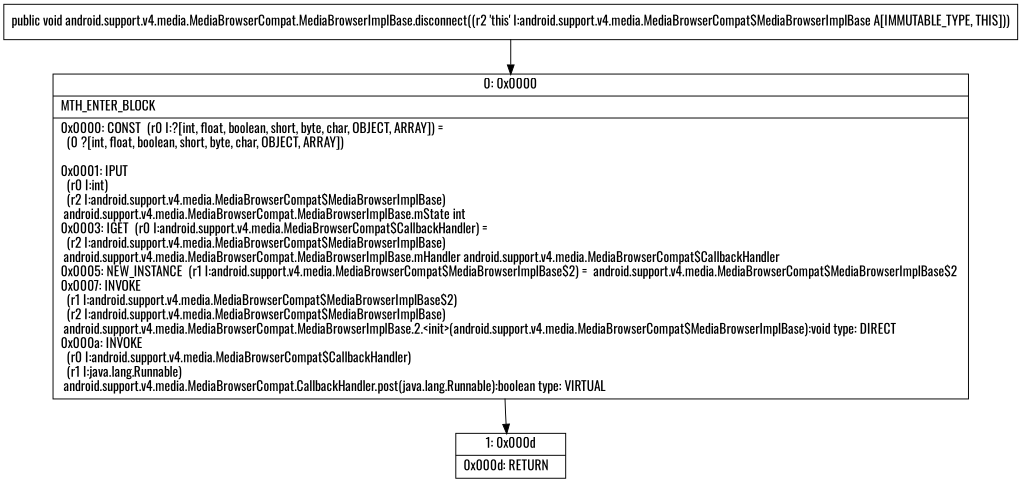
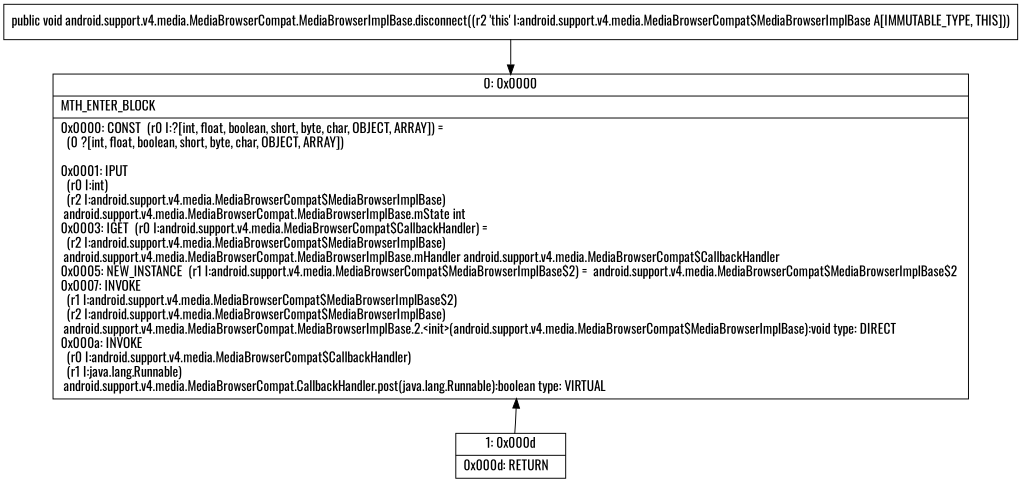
edge "0: 0x0000" -> "1: 0x000d": reversed
